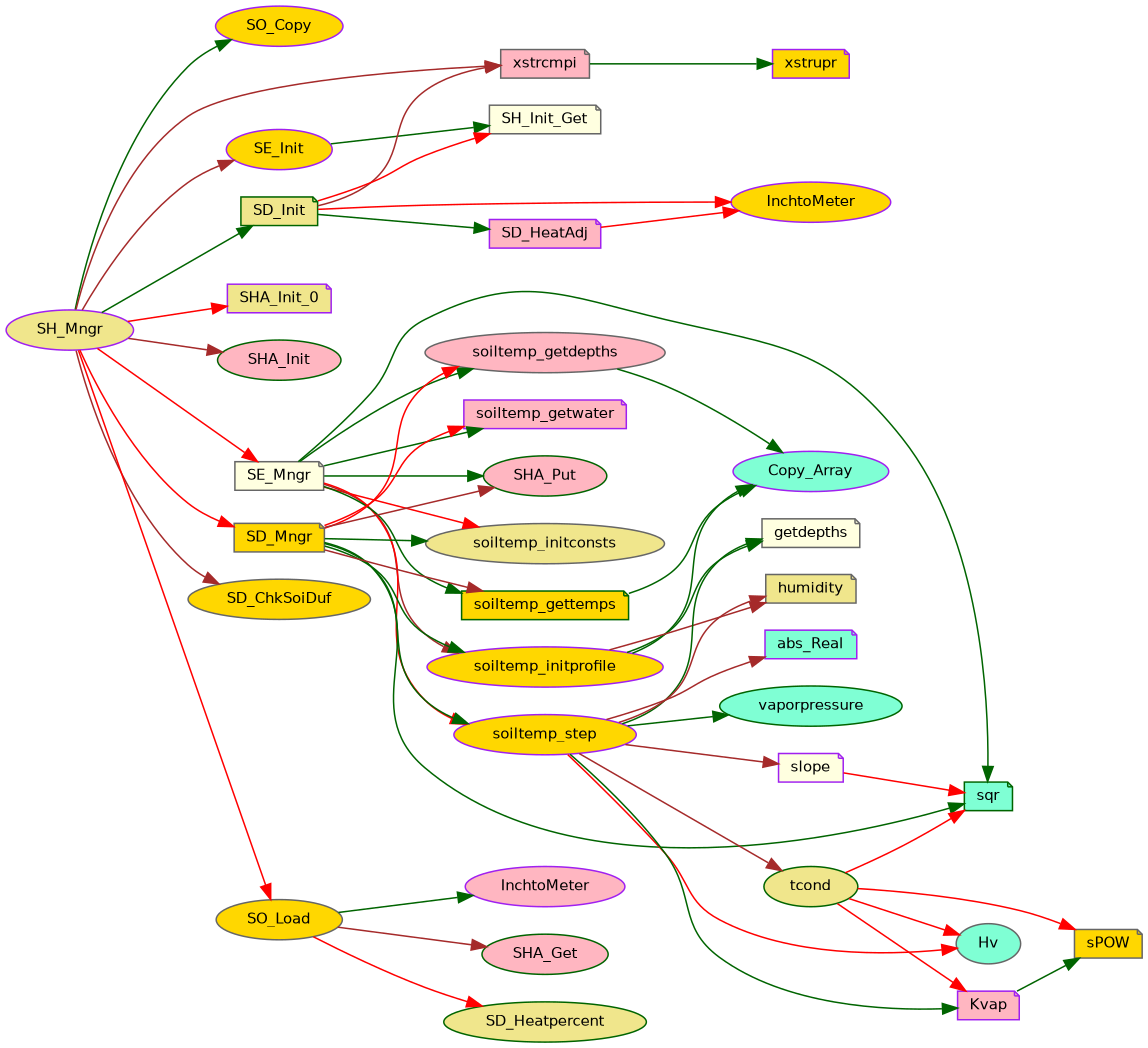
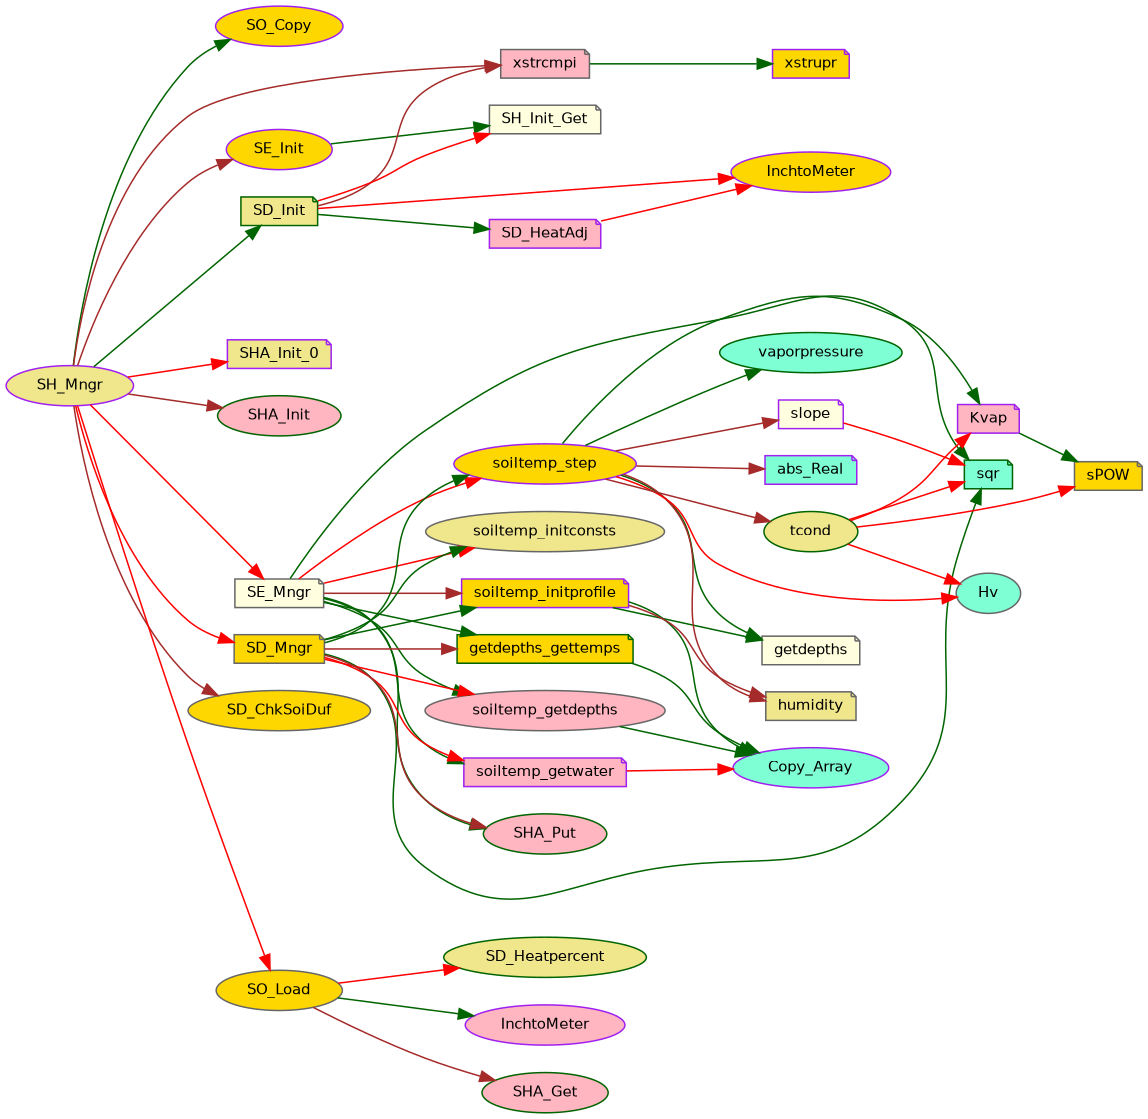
node "soiltemp_gettemps": label "soiltemp_gettemps" -> "getdepths_gettemps"
node "soiltemp_initprofile": shape ellipse -> note
edge "soiltemp_getwater" -> "Copy_Array": added
